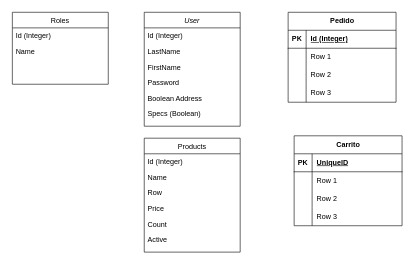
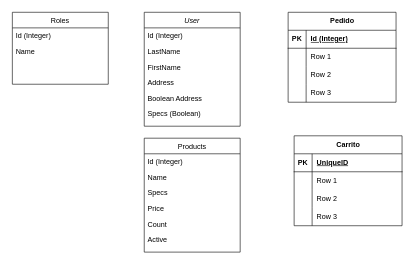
node "Password": label "Password" -> "Address"
node "Row": label "Row" -> "Specs"
